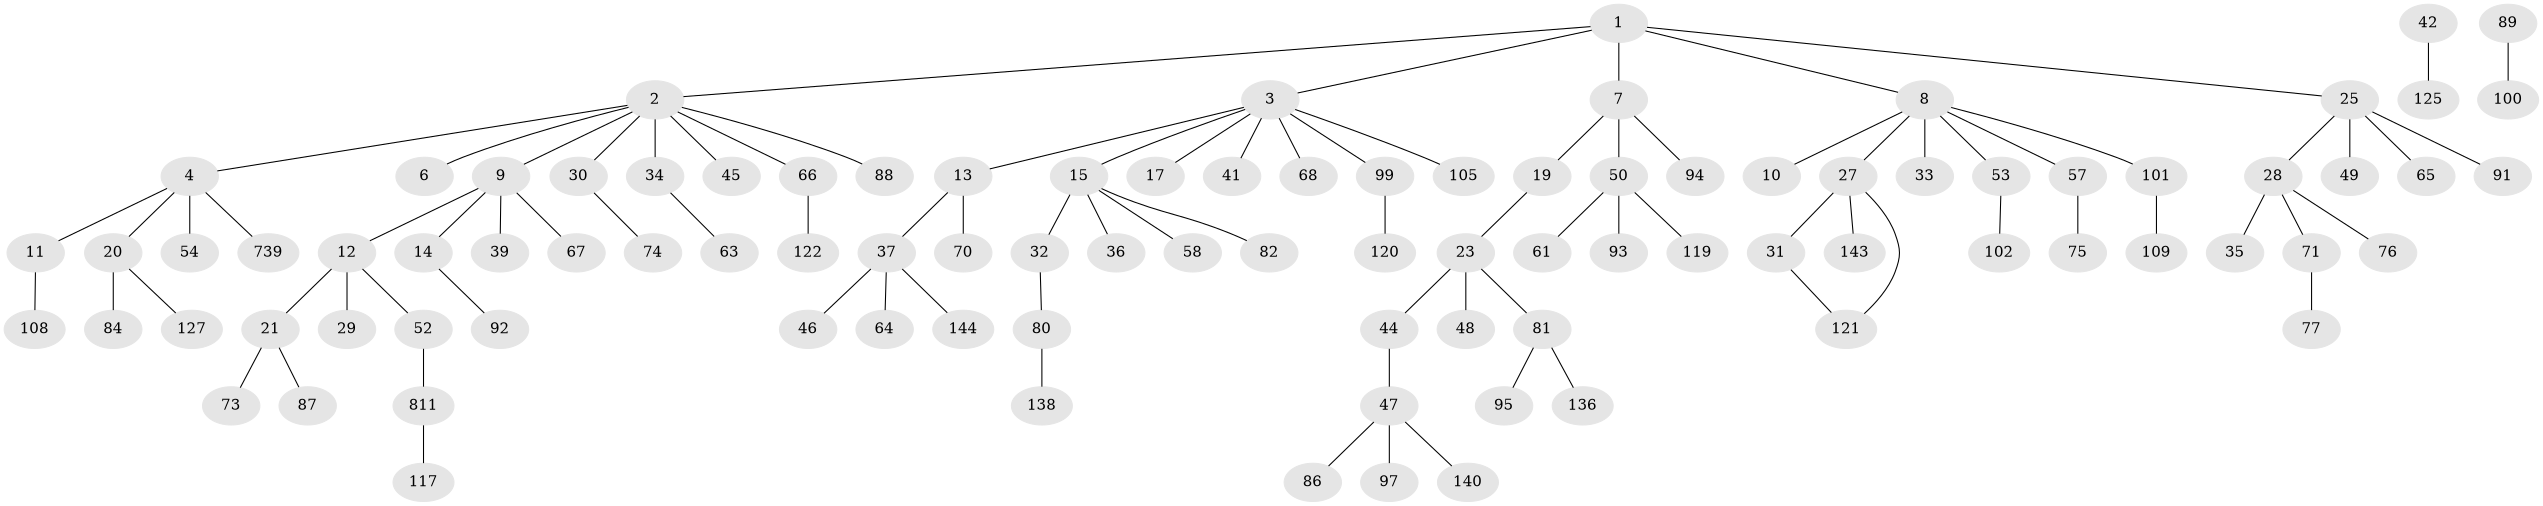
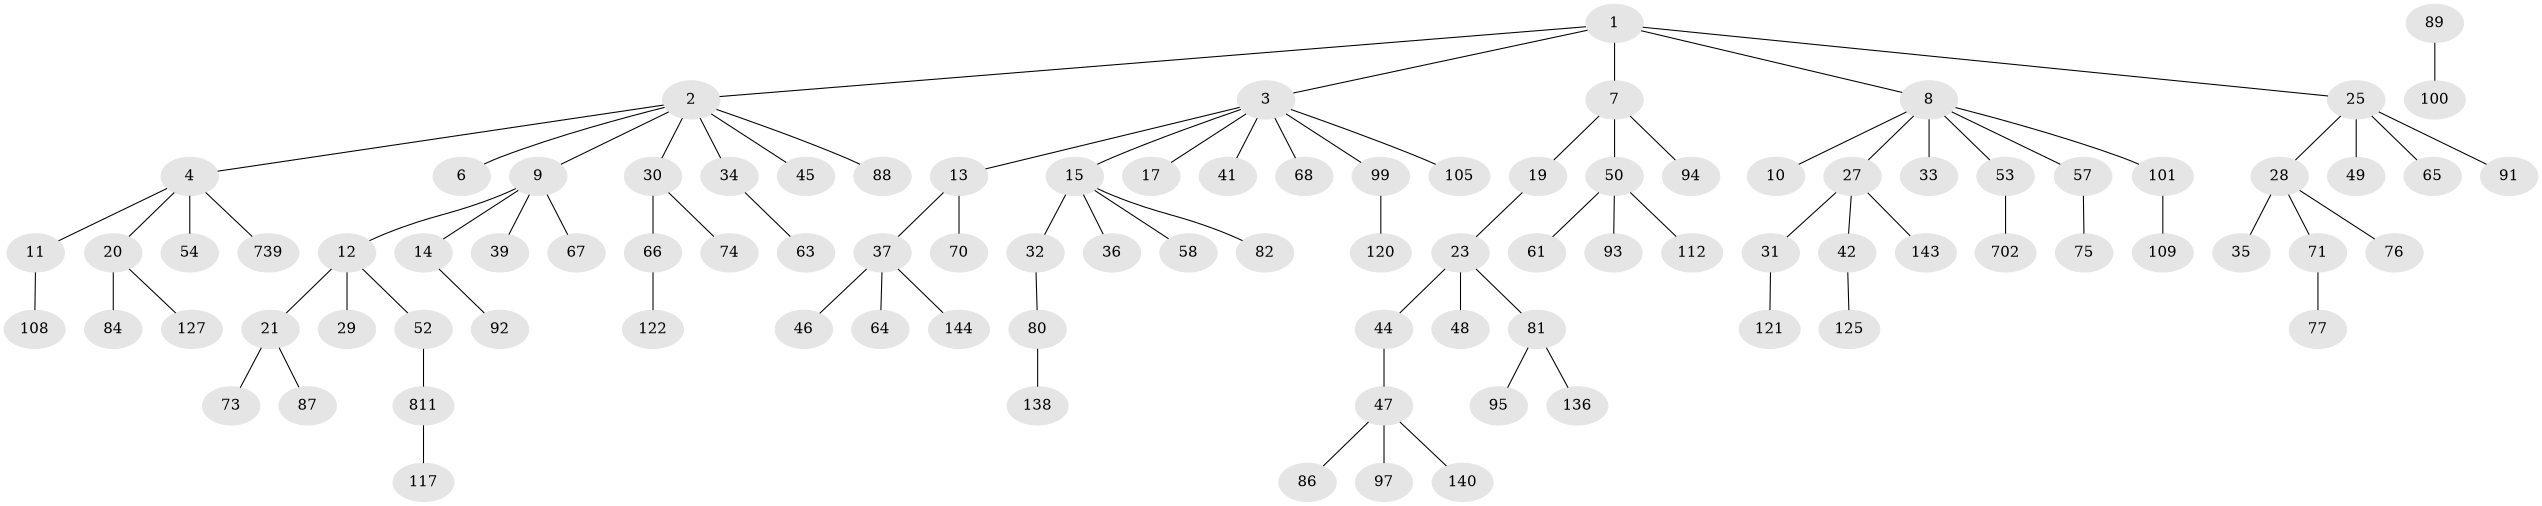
edge "2" -- "66": now "30" -- "66"
node "119": label "119" -> "112"
edge "27" -- "121": now "27" -- "42"
node "102": label "102" -> "702"
